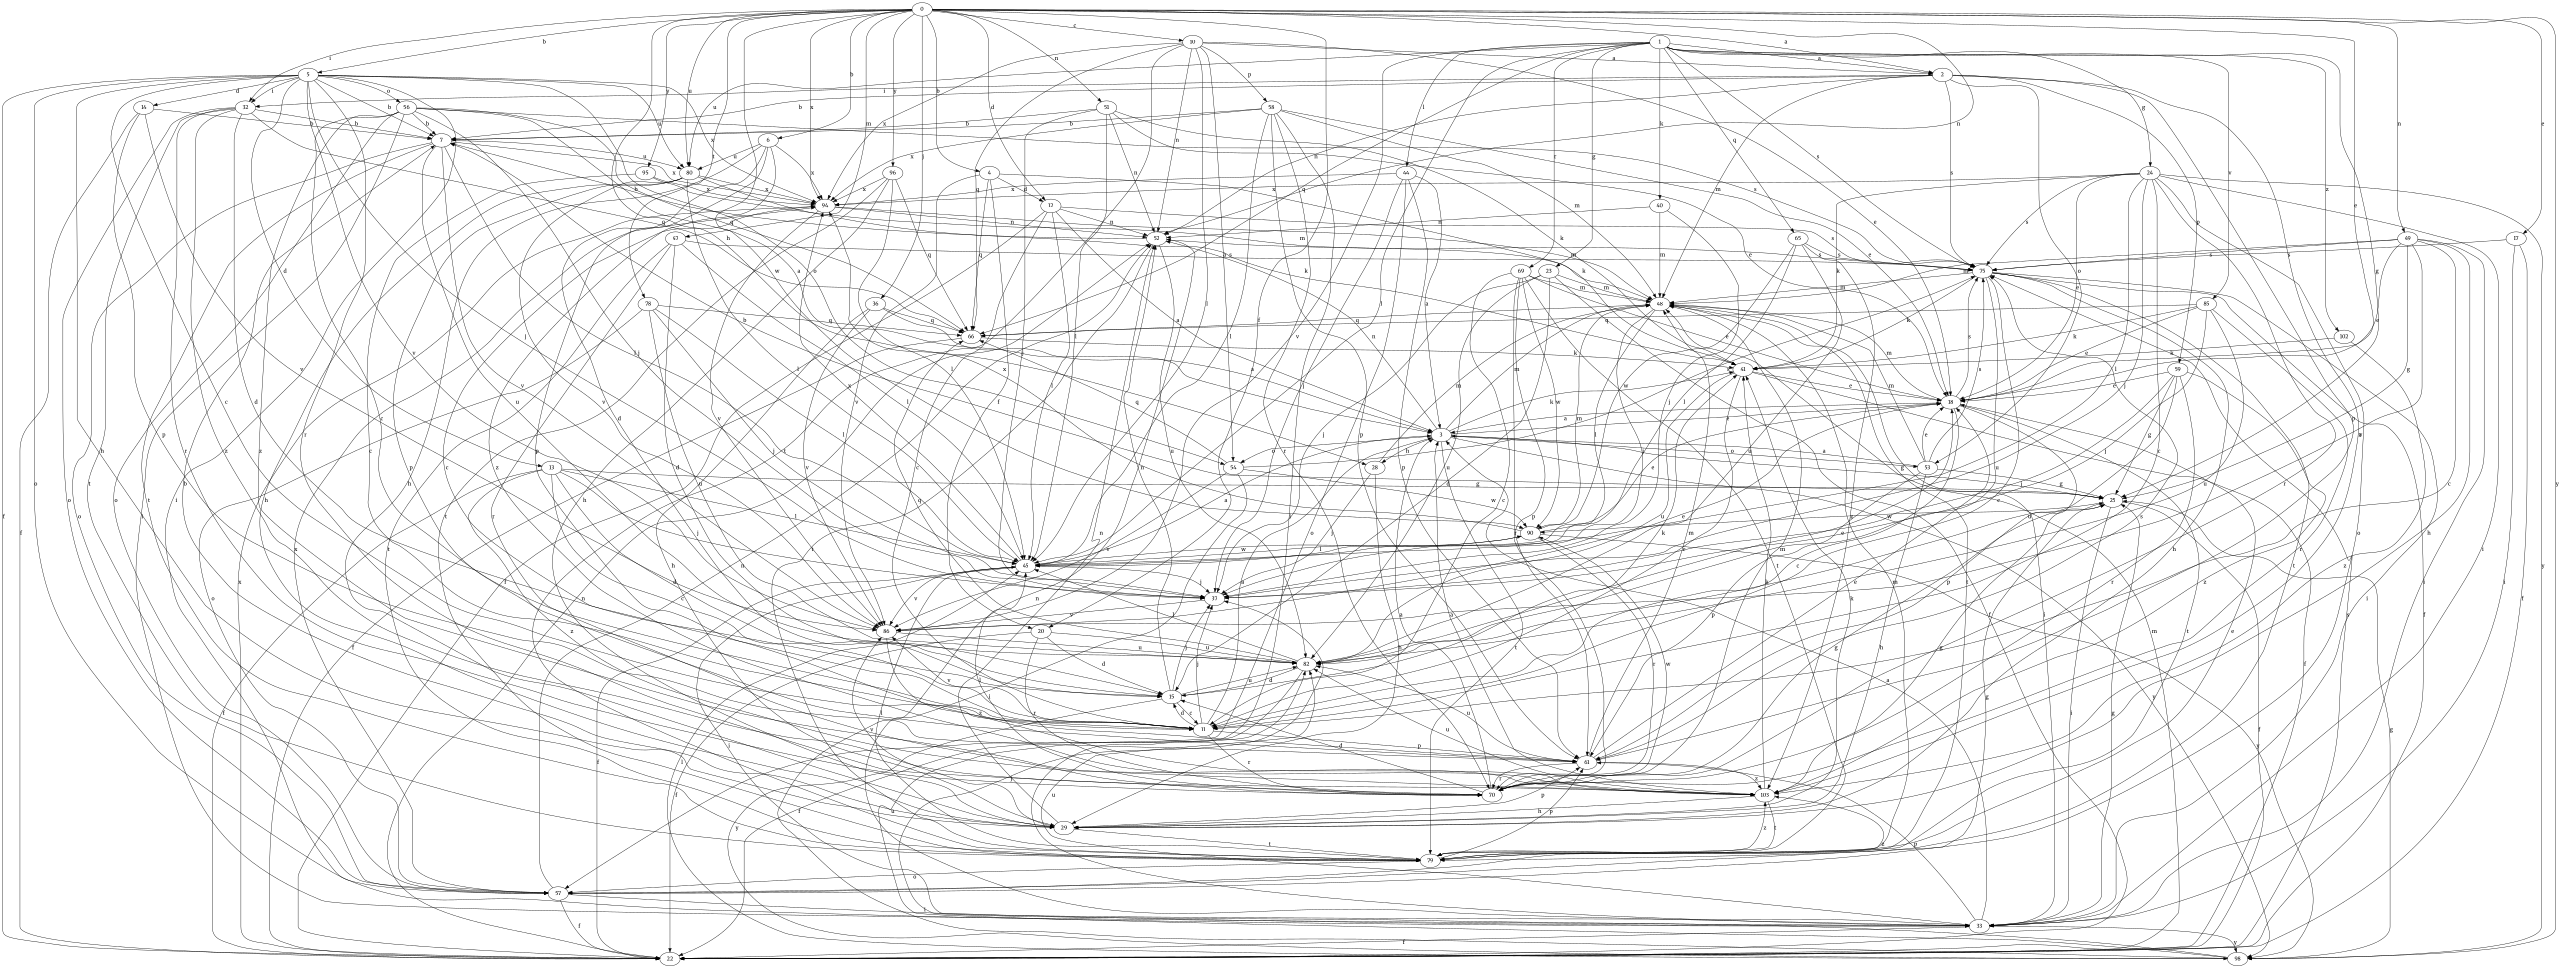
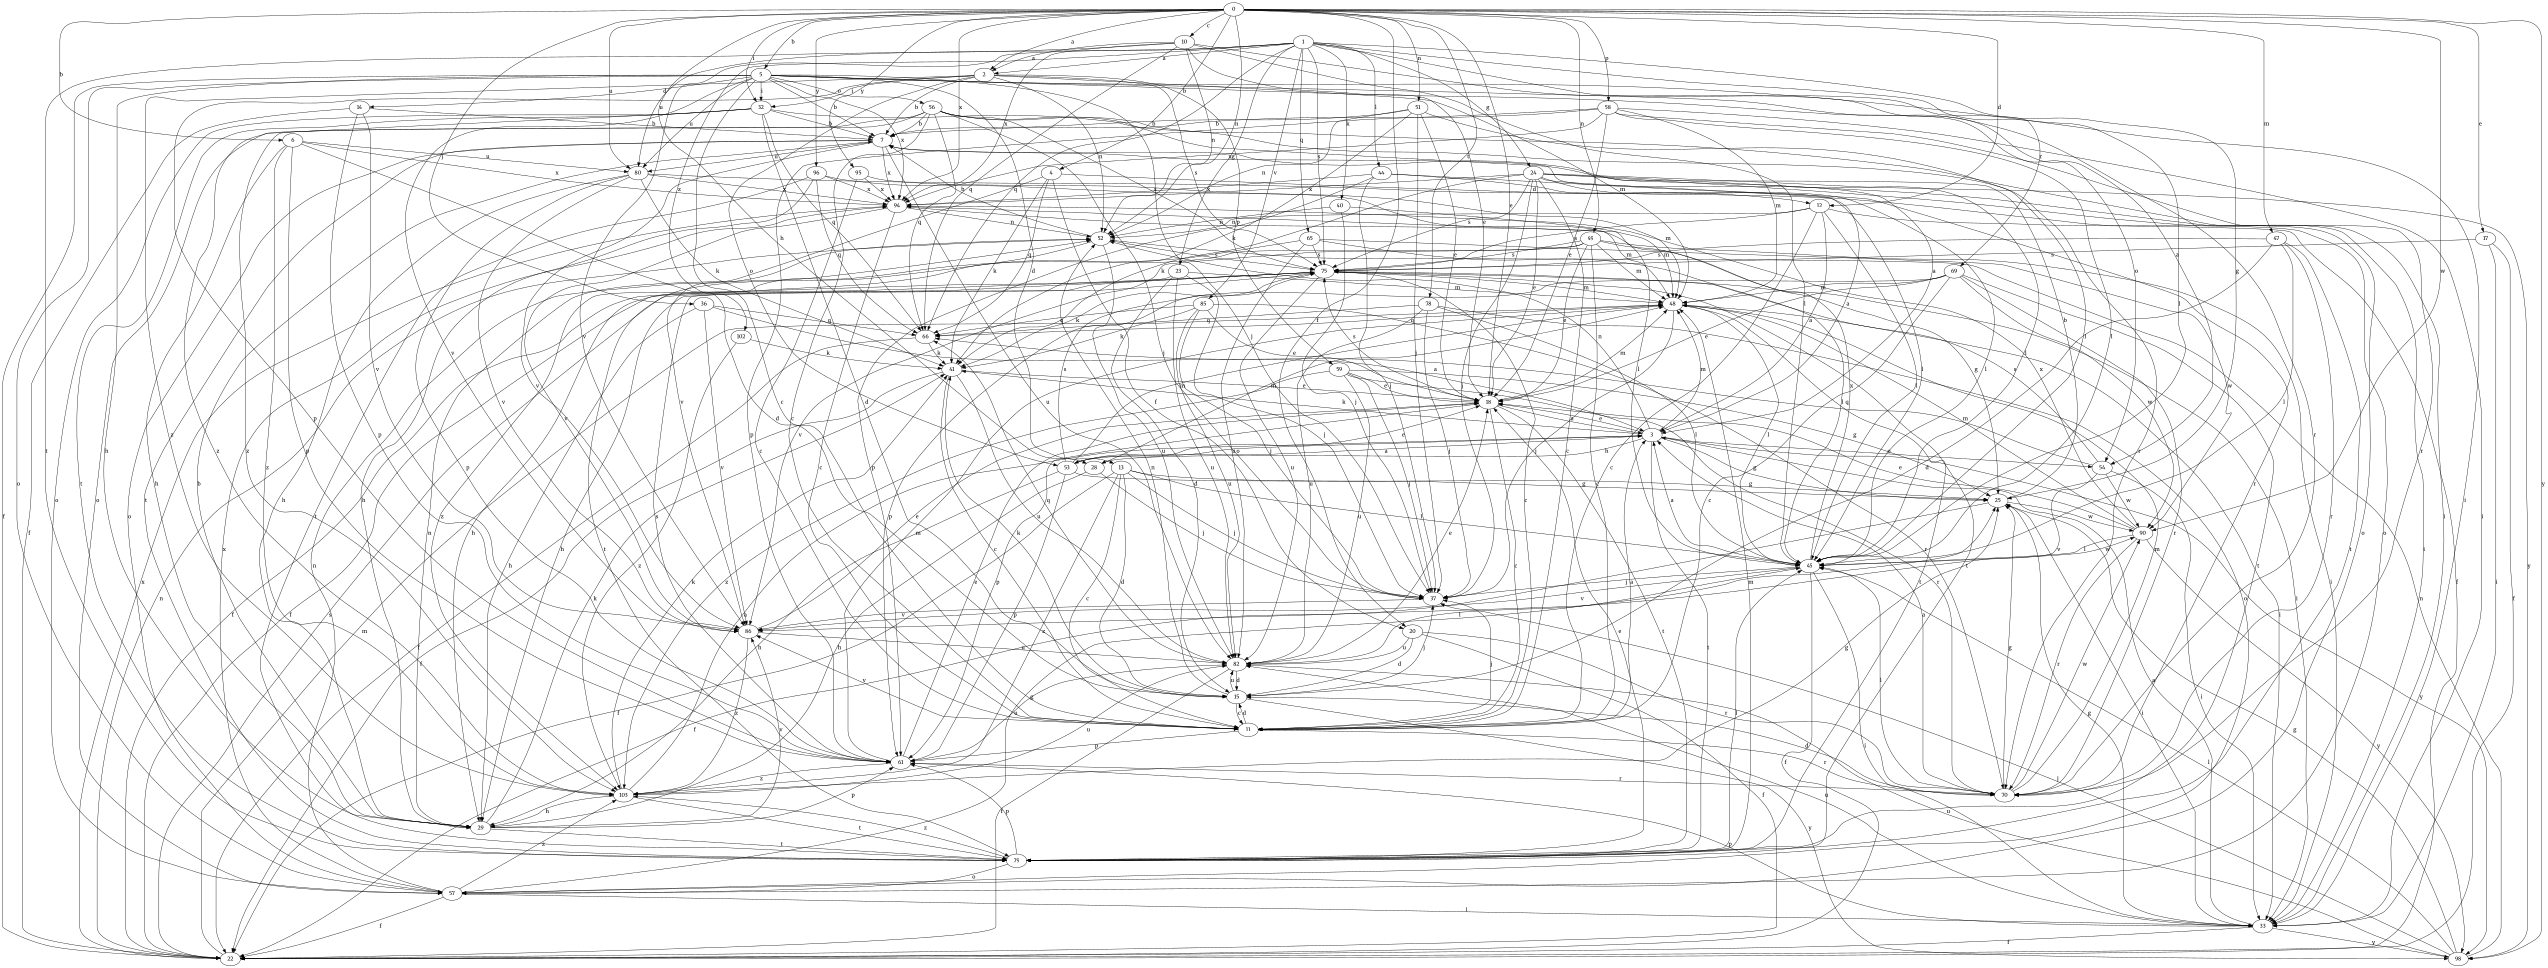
edge "10" -> "58": now "0" -> "58"
